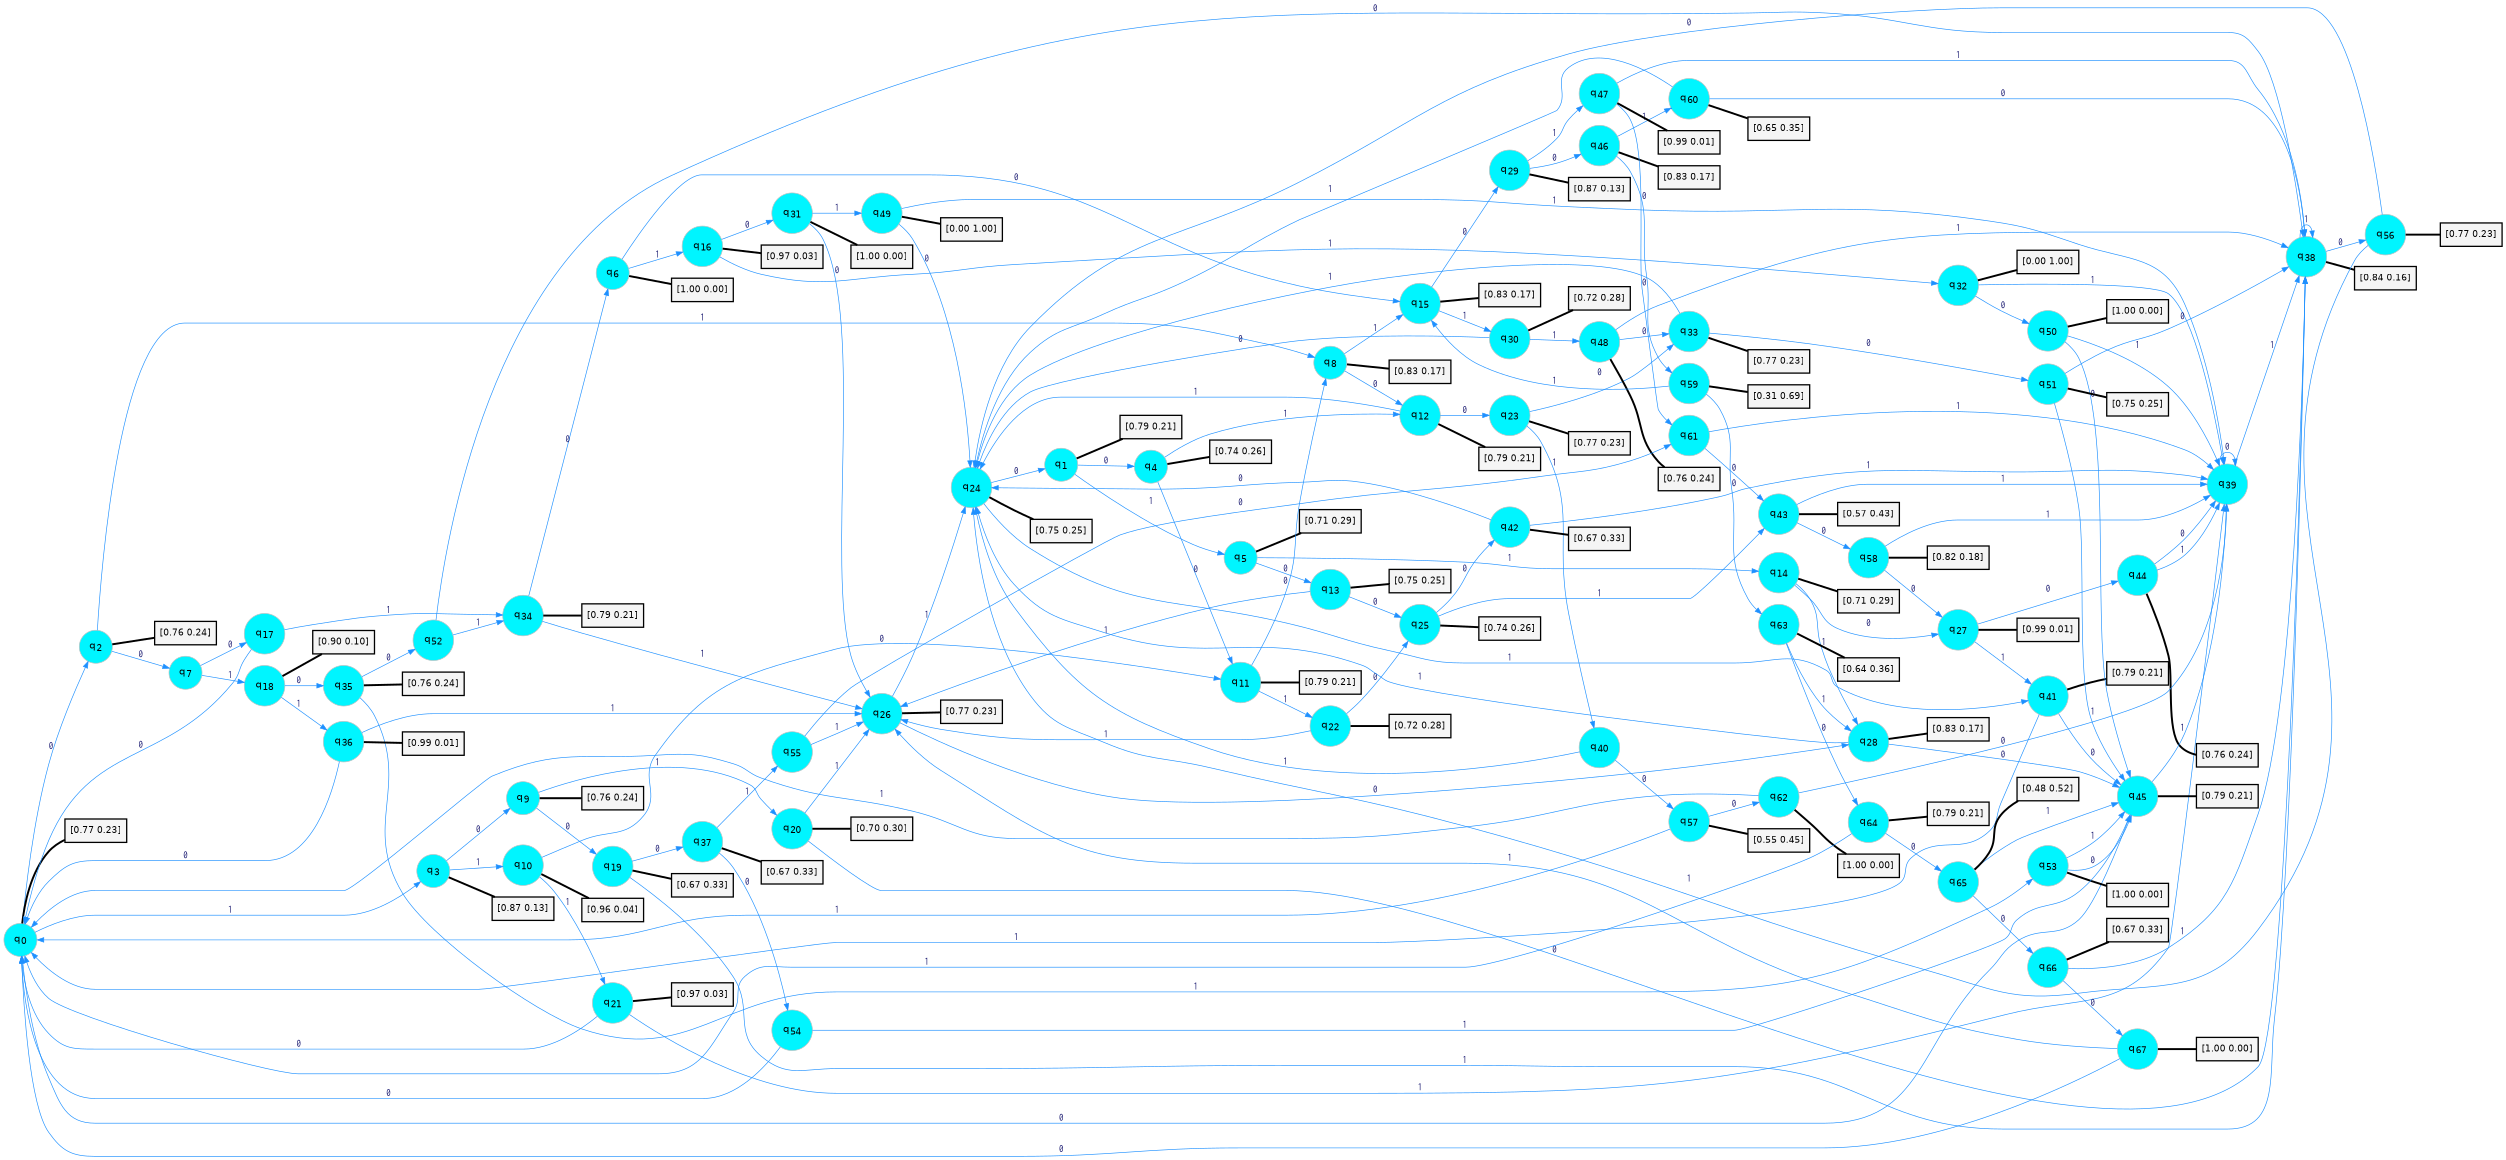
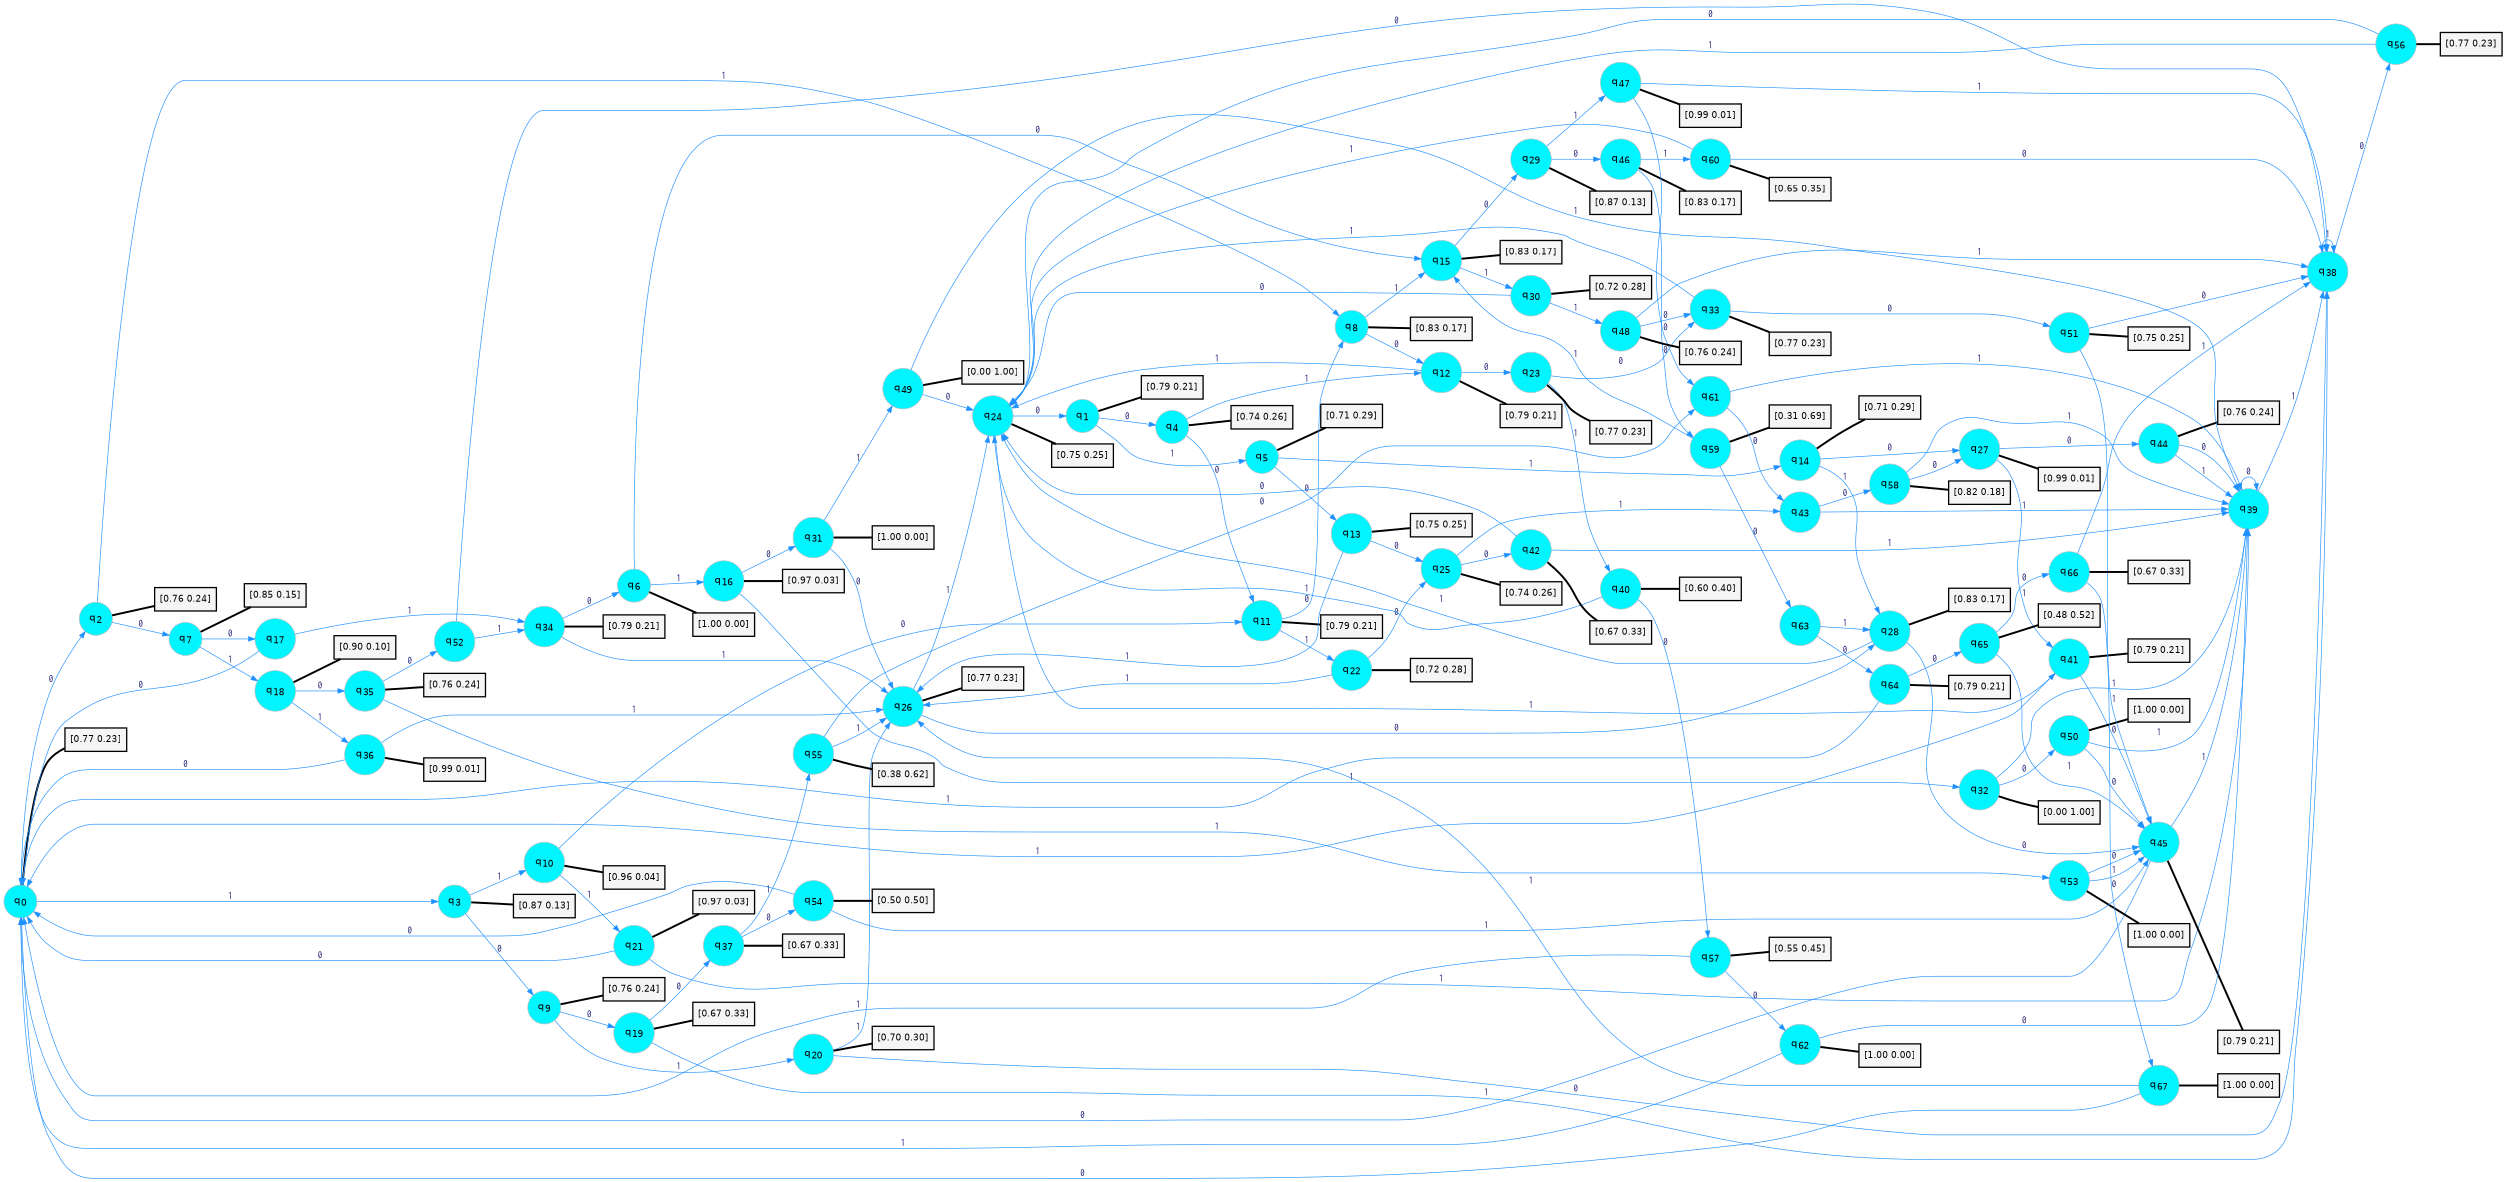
node "[0.84 0.16]": removed
node "[0.57 0.43]": removed
node "[0.60 0.40]": added
node "[0.85 0.15]": added
node "[0.64 0.36]": removed
node "[0.38 0.62]": added
node "[0.50 0.50]": added
